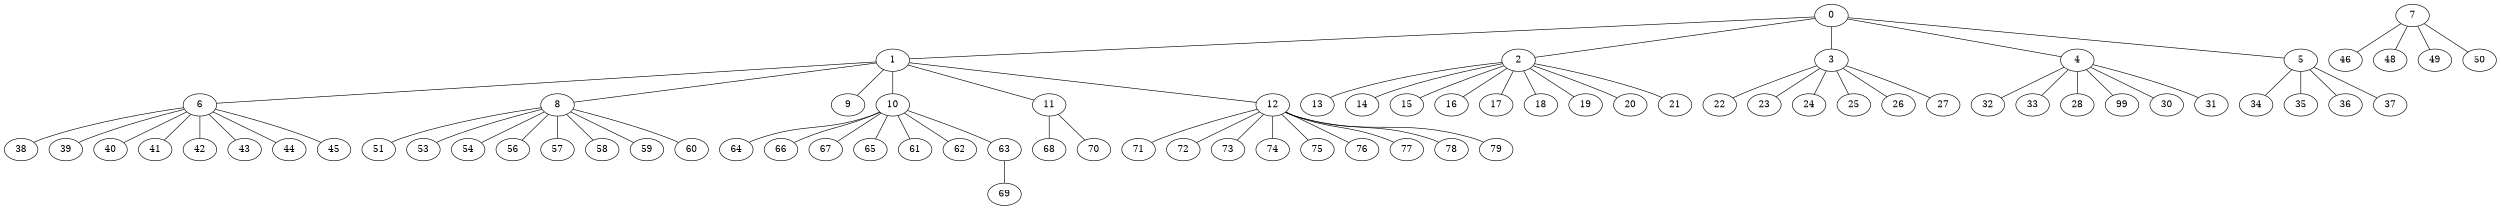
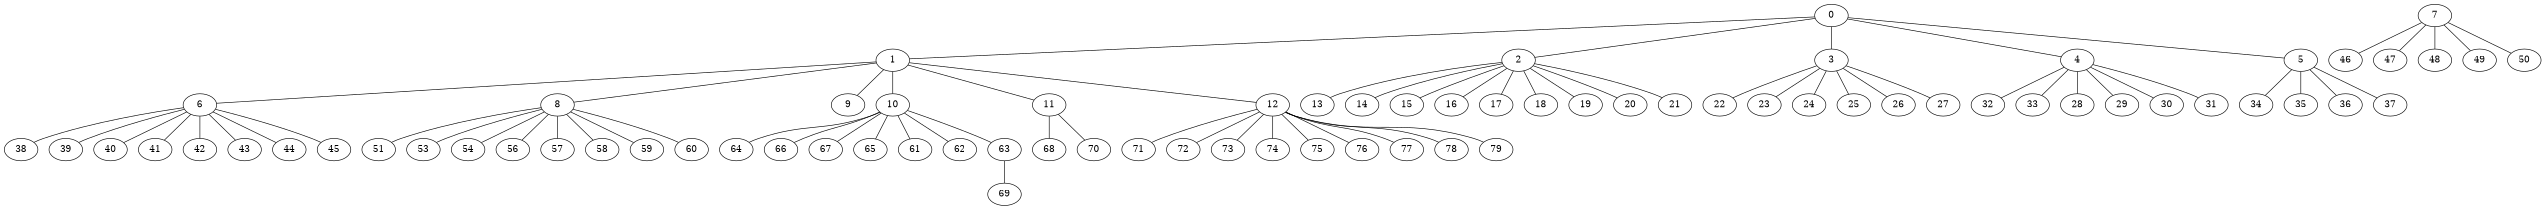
node "47": added
node "99": label "99" -> "29"
